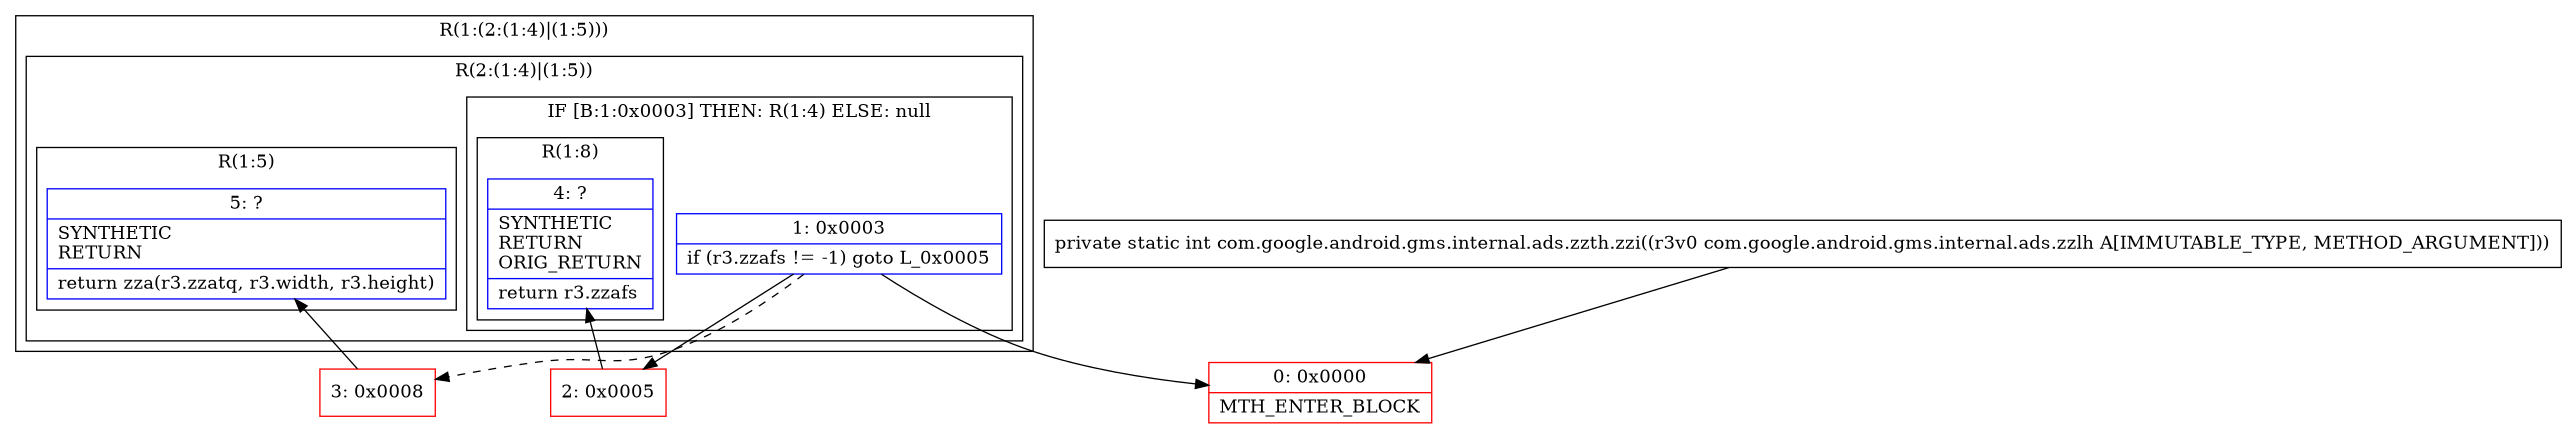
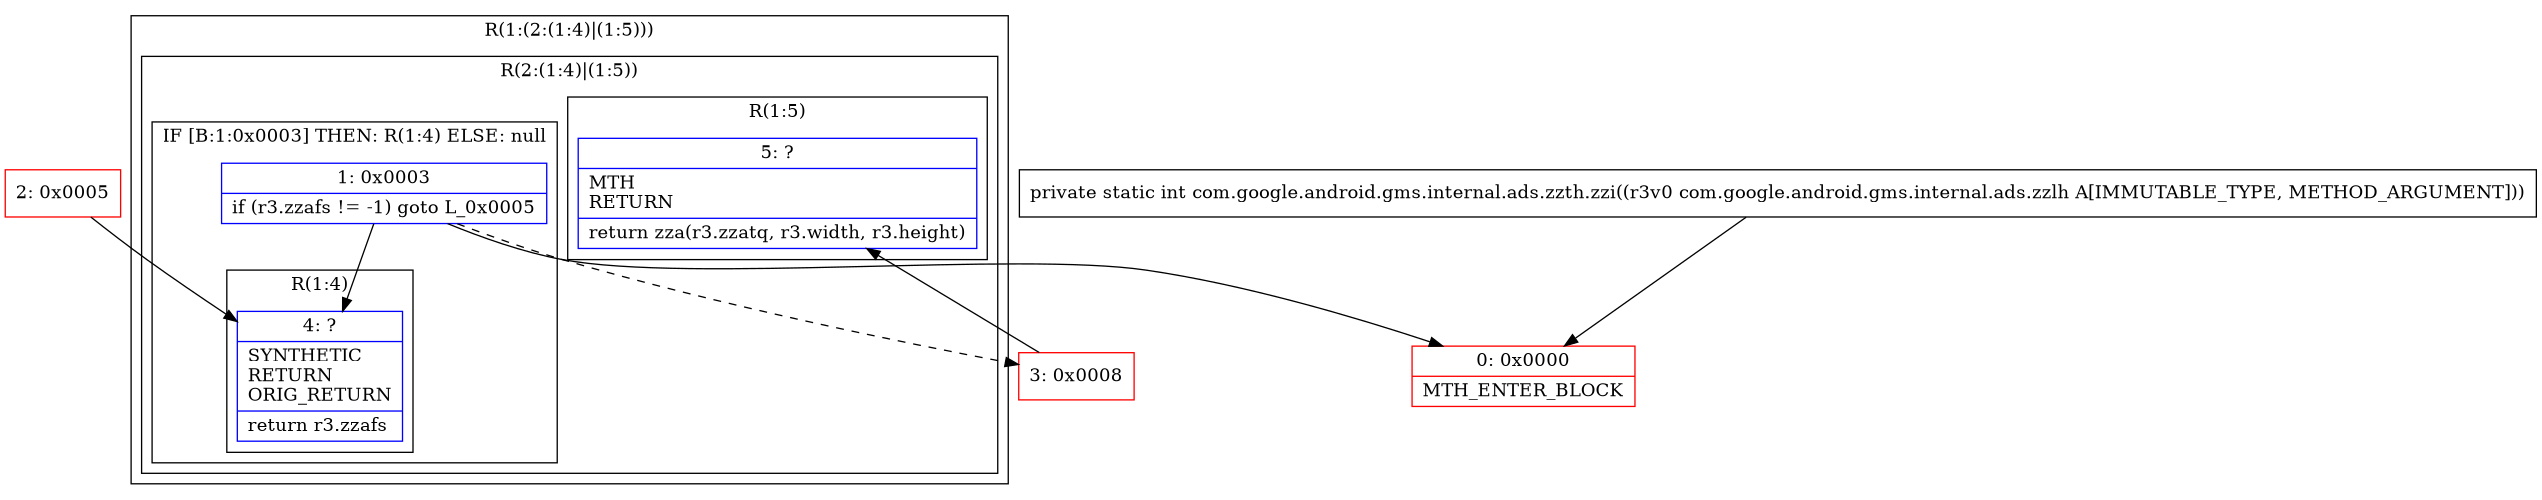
cluster "R(1:8)": label "R(1:8)" -> "R(1:4)"
node "5: ?": text "SYNTHETIC" -> "MTH"
edge "1: 0x0003" -> "2: 0x0005": now "1: 0x0003" -> "4: ?"
